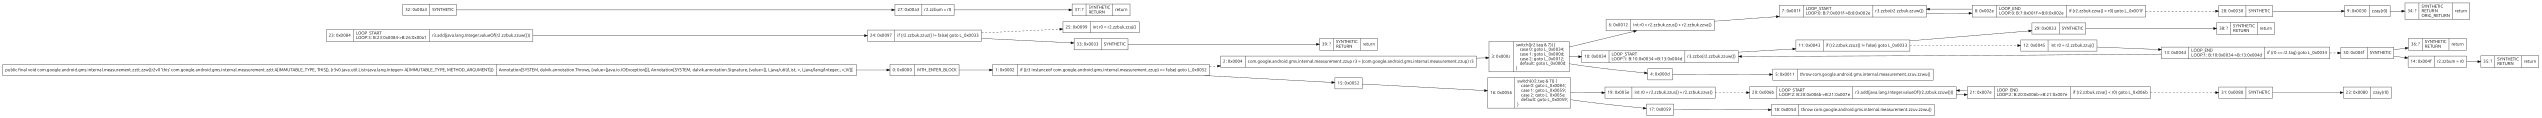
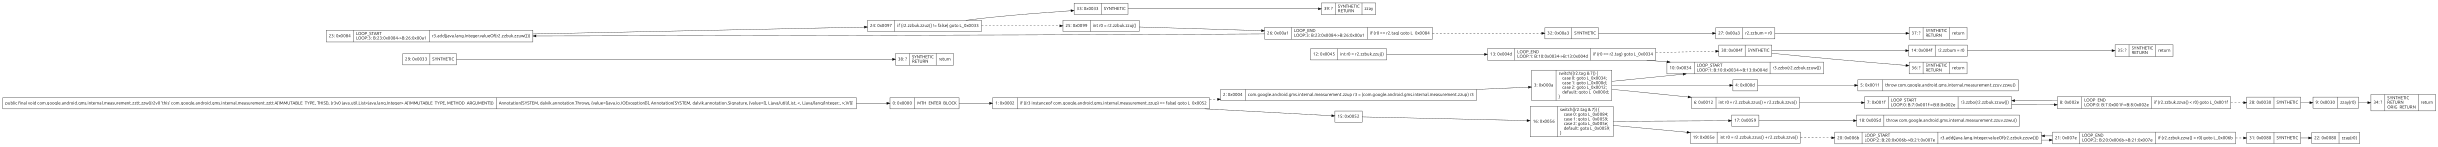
node "26: 0x00a1": added
node "39: ?": text "return" -> "zzay"
node "11: 0x0043": removed
